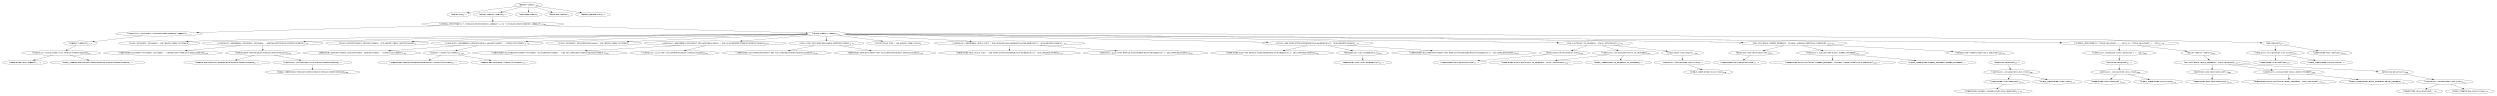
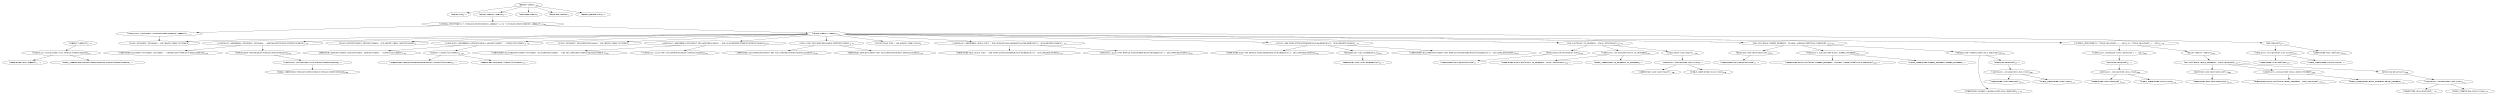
edge "(<operator>.logicalNot,!eventDrivenProcessors.isEmpty())" -> "(isEmpty,isEmpty())": now "(<operator>.logicalNot,!eventDrivenProcessors.isEmpty())" -> "(LOCAL,Processor processor: org.apache.camel.Processor)"
edge "(toHexString,toHexString(route.hashCode()))" -> "(hashCode,hashCode())": added
node "(IDENTIFIER,Pipeline,newInstance(eventDrivenProcessors))": removed
node "(IDENTIFIER,this,idOrCreate())": added
edge "(IDENTIFIER,this,hashCode())" -> "(IDENTIFIER,Integer,toHexString(route.hashCode()))": now "(toHexString,toHexString(route.hashCode()))" -> "(IDENTIFIER,Integer,toHexString(route.hashCode()))"
